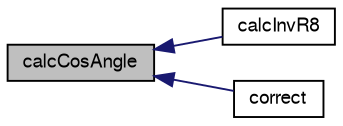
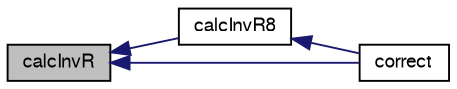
edge "correct" -> "calcInvR8": added
node "calcCosAngle": label "calcCosAngle" -> "calcInvR"
